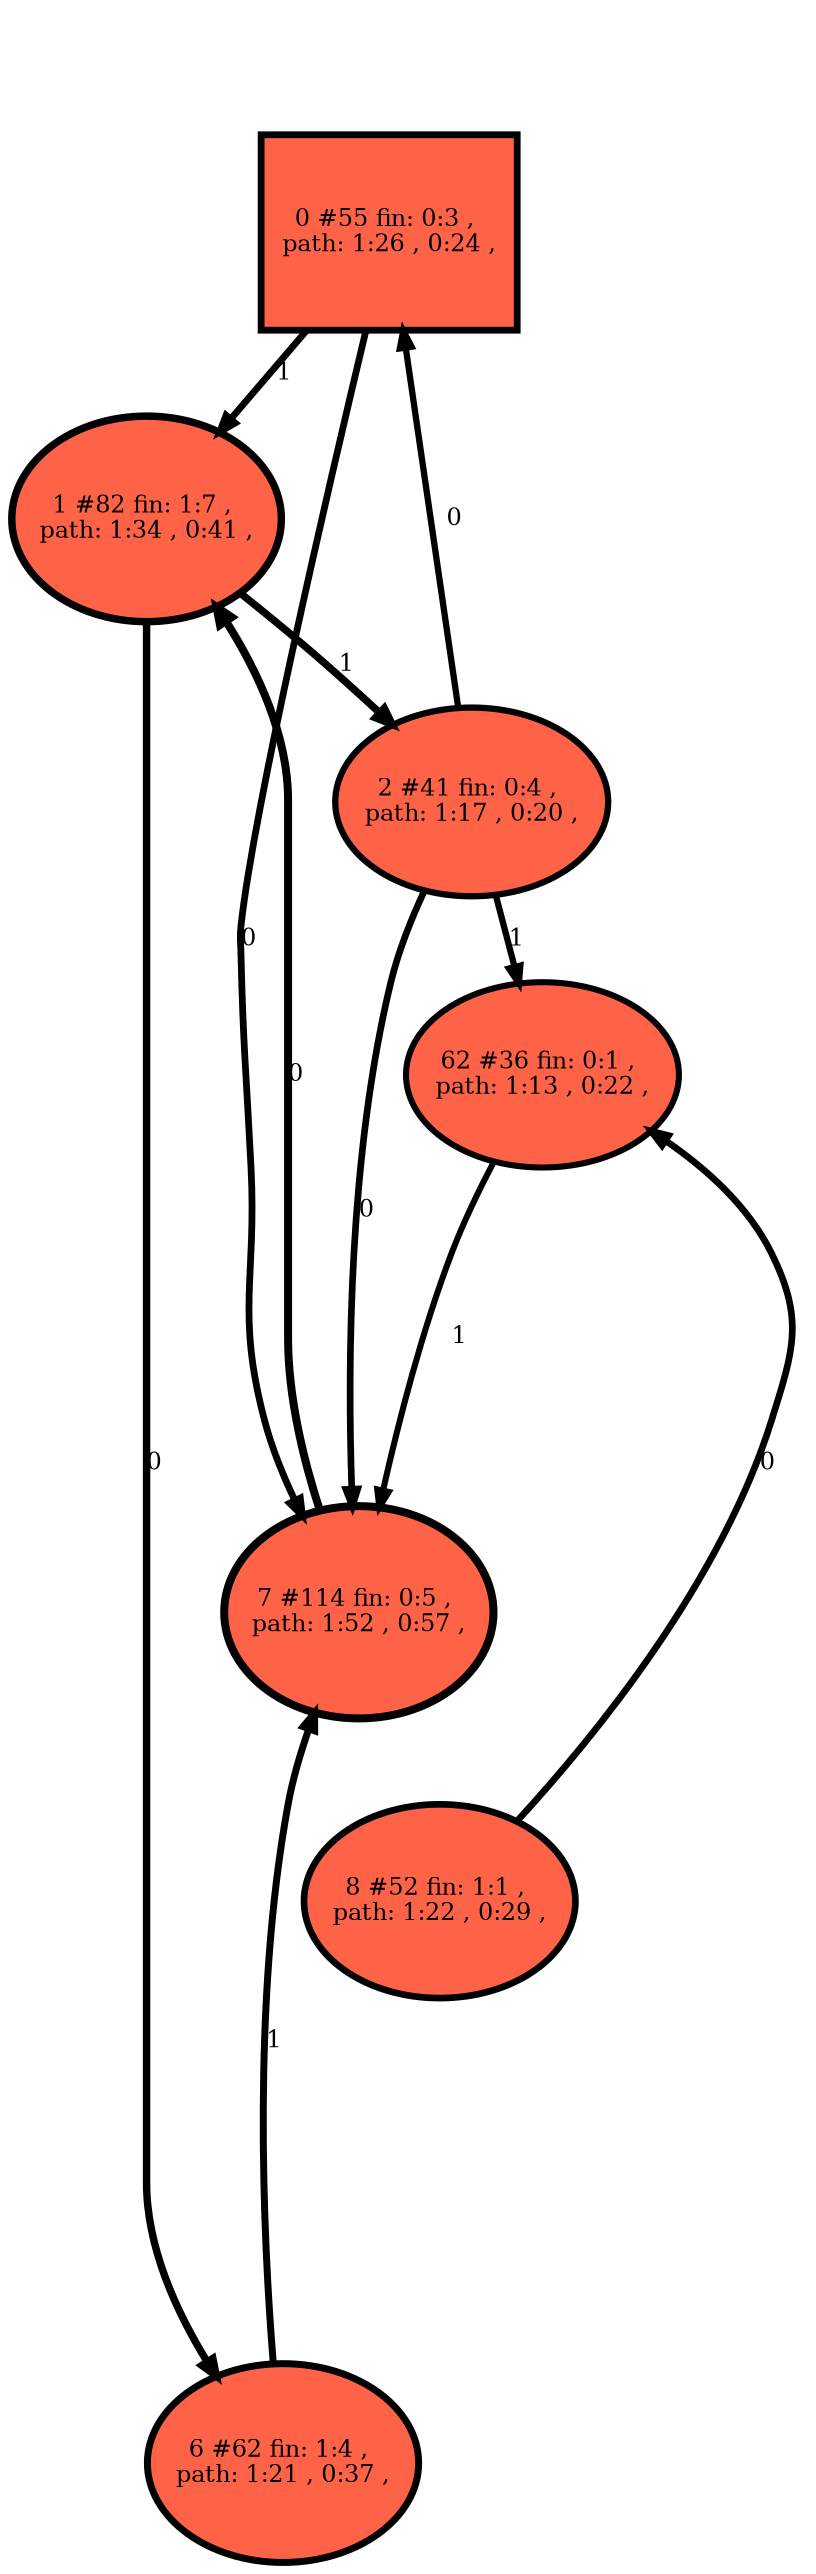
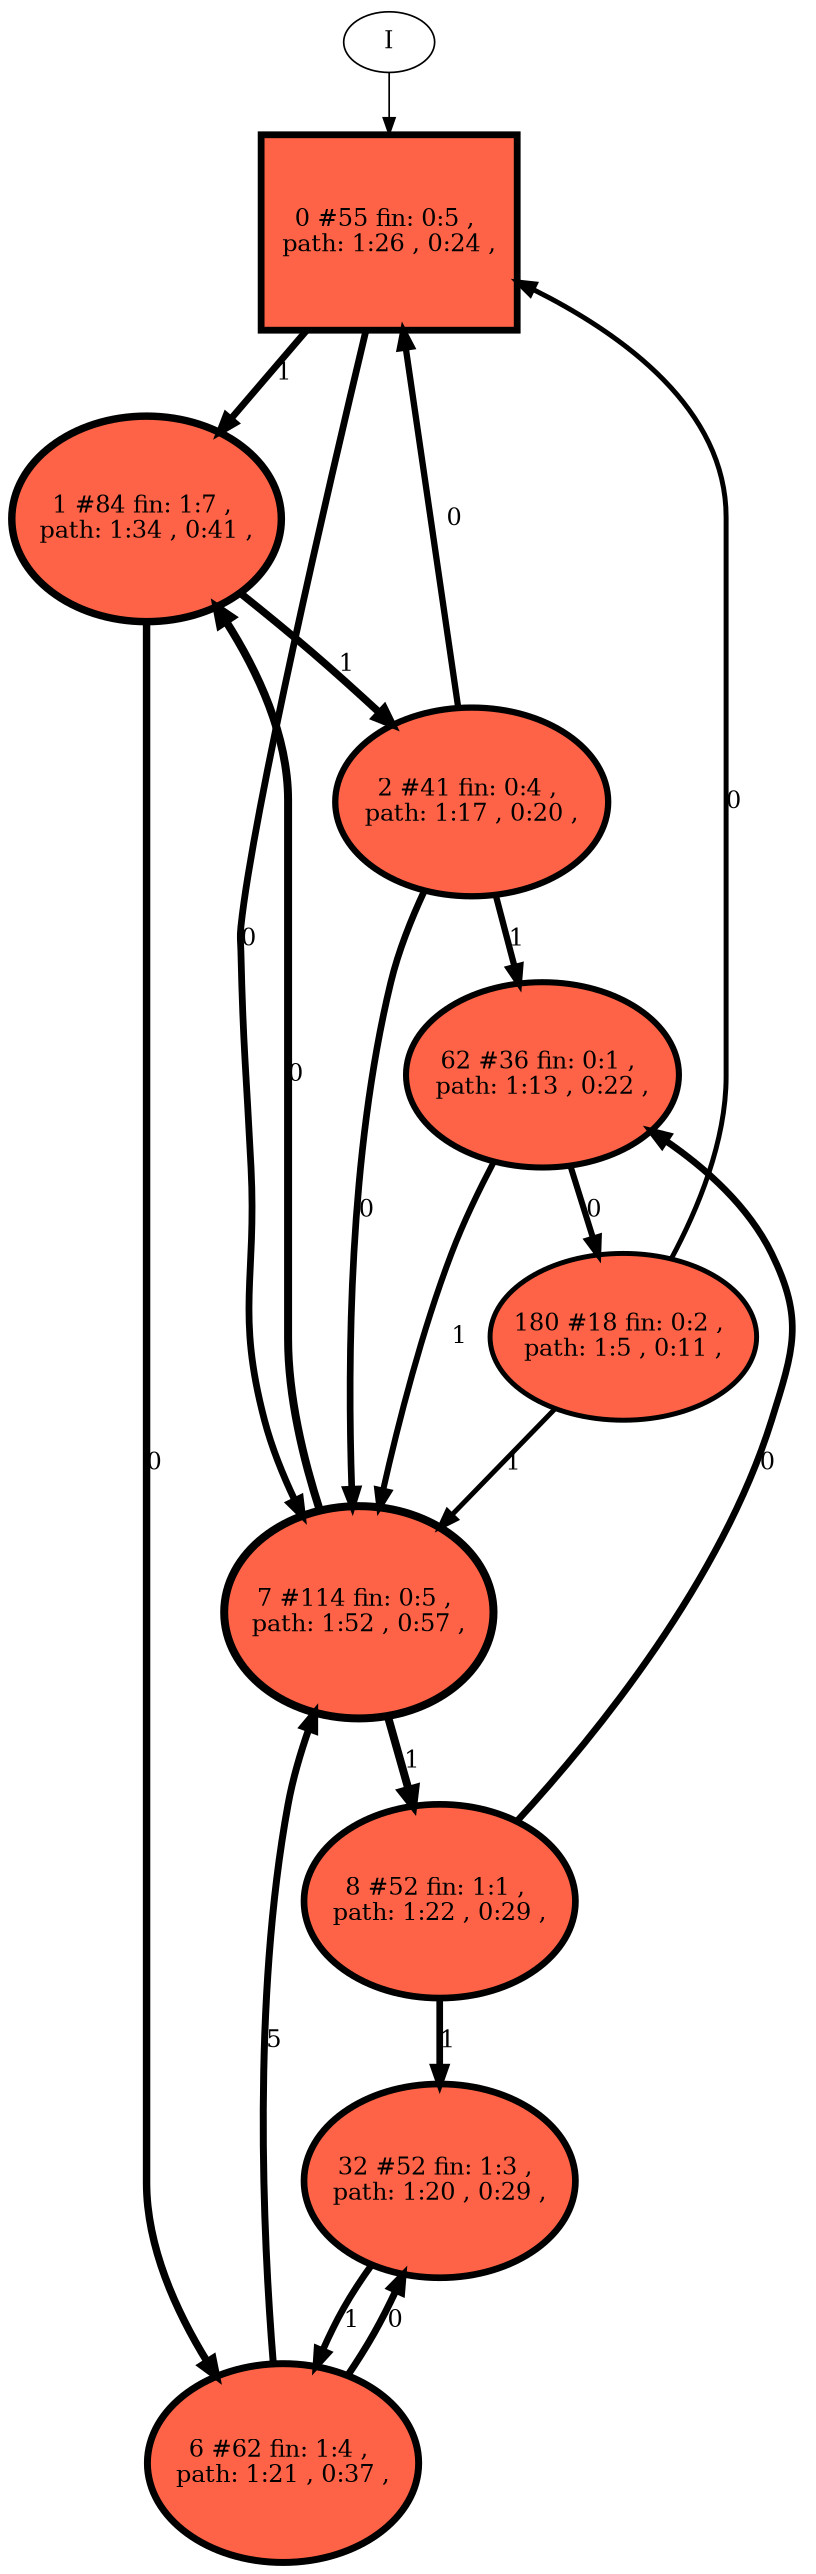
node "I": added
node "0 #55 fin: 0:3 , path: 1:26 , 0:24 ,": label "0 #55 fin: 0:3 , path: 1:26 , 0:24 ," -> "0 #55 fin: 0:5 , path: 1:26 , 0:24 ,"
node "1 #82 fin: 1:7 , path: 1:34 , 0:41 ,": label "1 #82 fin: 1:7 , path: 1:34 , 0:41 ," -> "1 #84 fin: 1:7 , path: 1:34 , 0:41 ,"
node "180 #18 fin: 0:2 , path: 1:5 , 0:11 ,": added
edge "7 #114 fin: 0:5 , path: 1:52 , 0:57 ," -> "8 #52 fin: 1:1 , path: 1:22 , 0:29 ,": added, label "1"
edge "6 #62 fin: 1:4 , path: 1:21 , 0:37 ," -> "7 #114 fin: 0:5 , path: 1:52 , 0:57 ,": label "1 " -> "5 "
node "32 #52 fin: 1:3 , path: 1:20 , 0:29 ,": added
